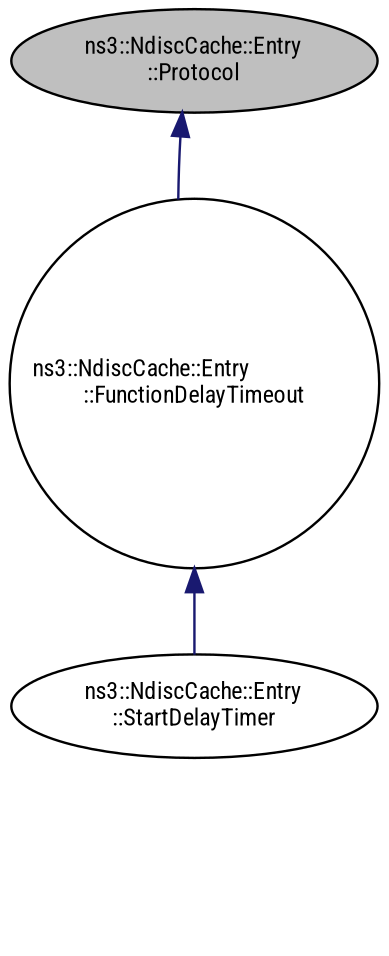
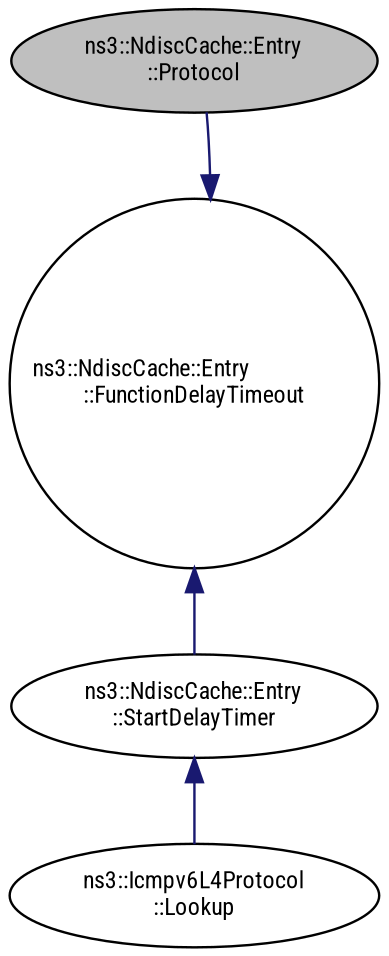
edge "ns3::NdiscCache::Entry ::FunctionDelayTimeout" -> "ns3::NdiscCache::Entry ::Protocol": reversed
node "ns3::Icmpv6L4Protocol ::Lookup": added
